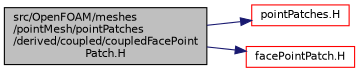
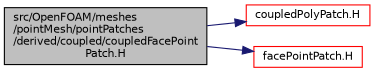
node "pointPatches.H": label "pointPatches.H" -> "coupledPolyPatch.H"
